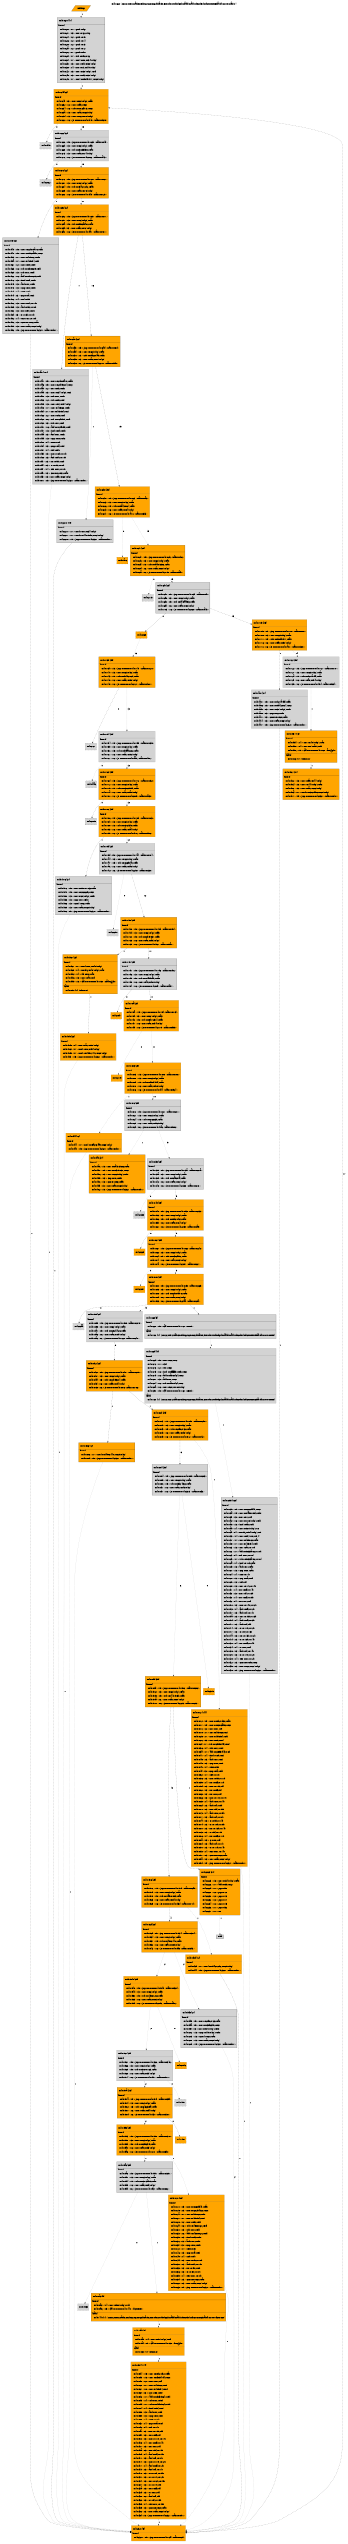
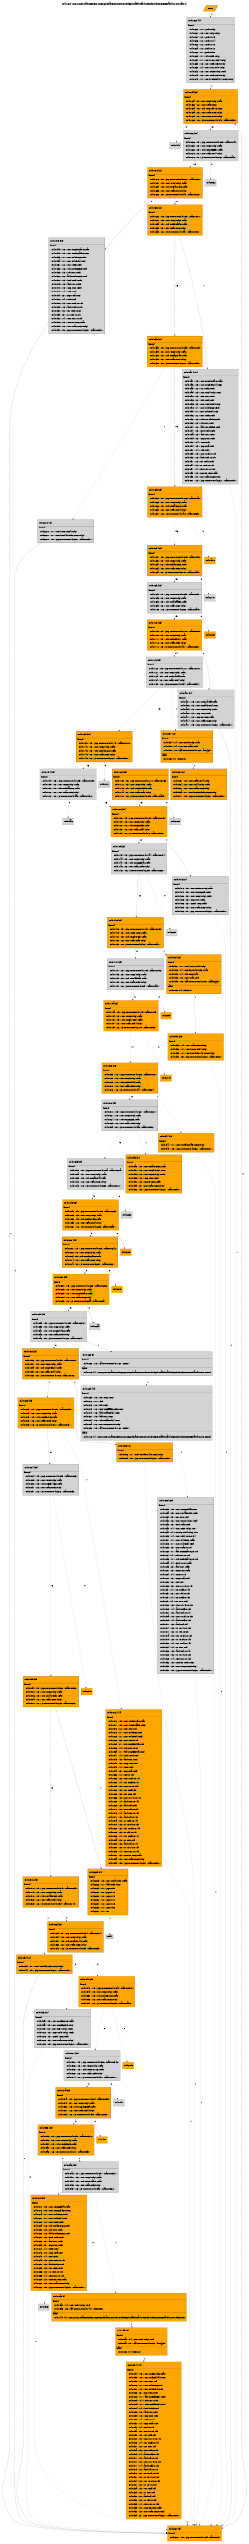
node "Desktop": label "Desktop" -> "Entry"
edge "0x40206e" -> "0x40173b [25]": now "0x401722 [25]" -> "0x40173b [25]"
edge "0x401754 [25]" -> "0x40176d [25]": now "0x401754 [25]" -> "0x401786 [25]"
edge "0x401880 [25]" -> "0x401c68 [5]": now "0x401899 [25]" -> "0x401c68 [5]"
